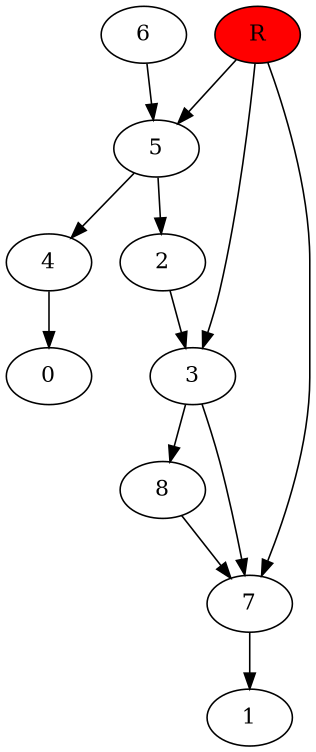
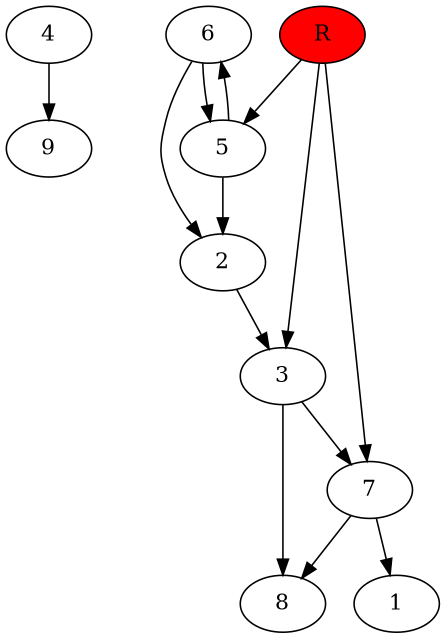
edge "6" -> "2": added
edge "5" -> "4": now "5" -> "6"
node "0": label "0" -> "9"
edge "8" -> "7": reversed
